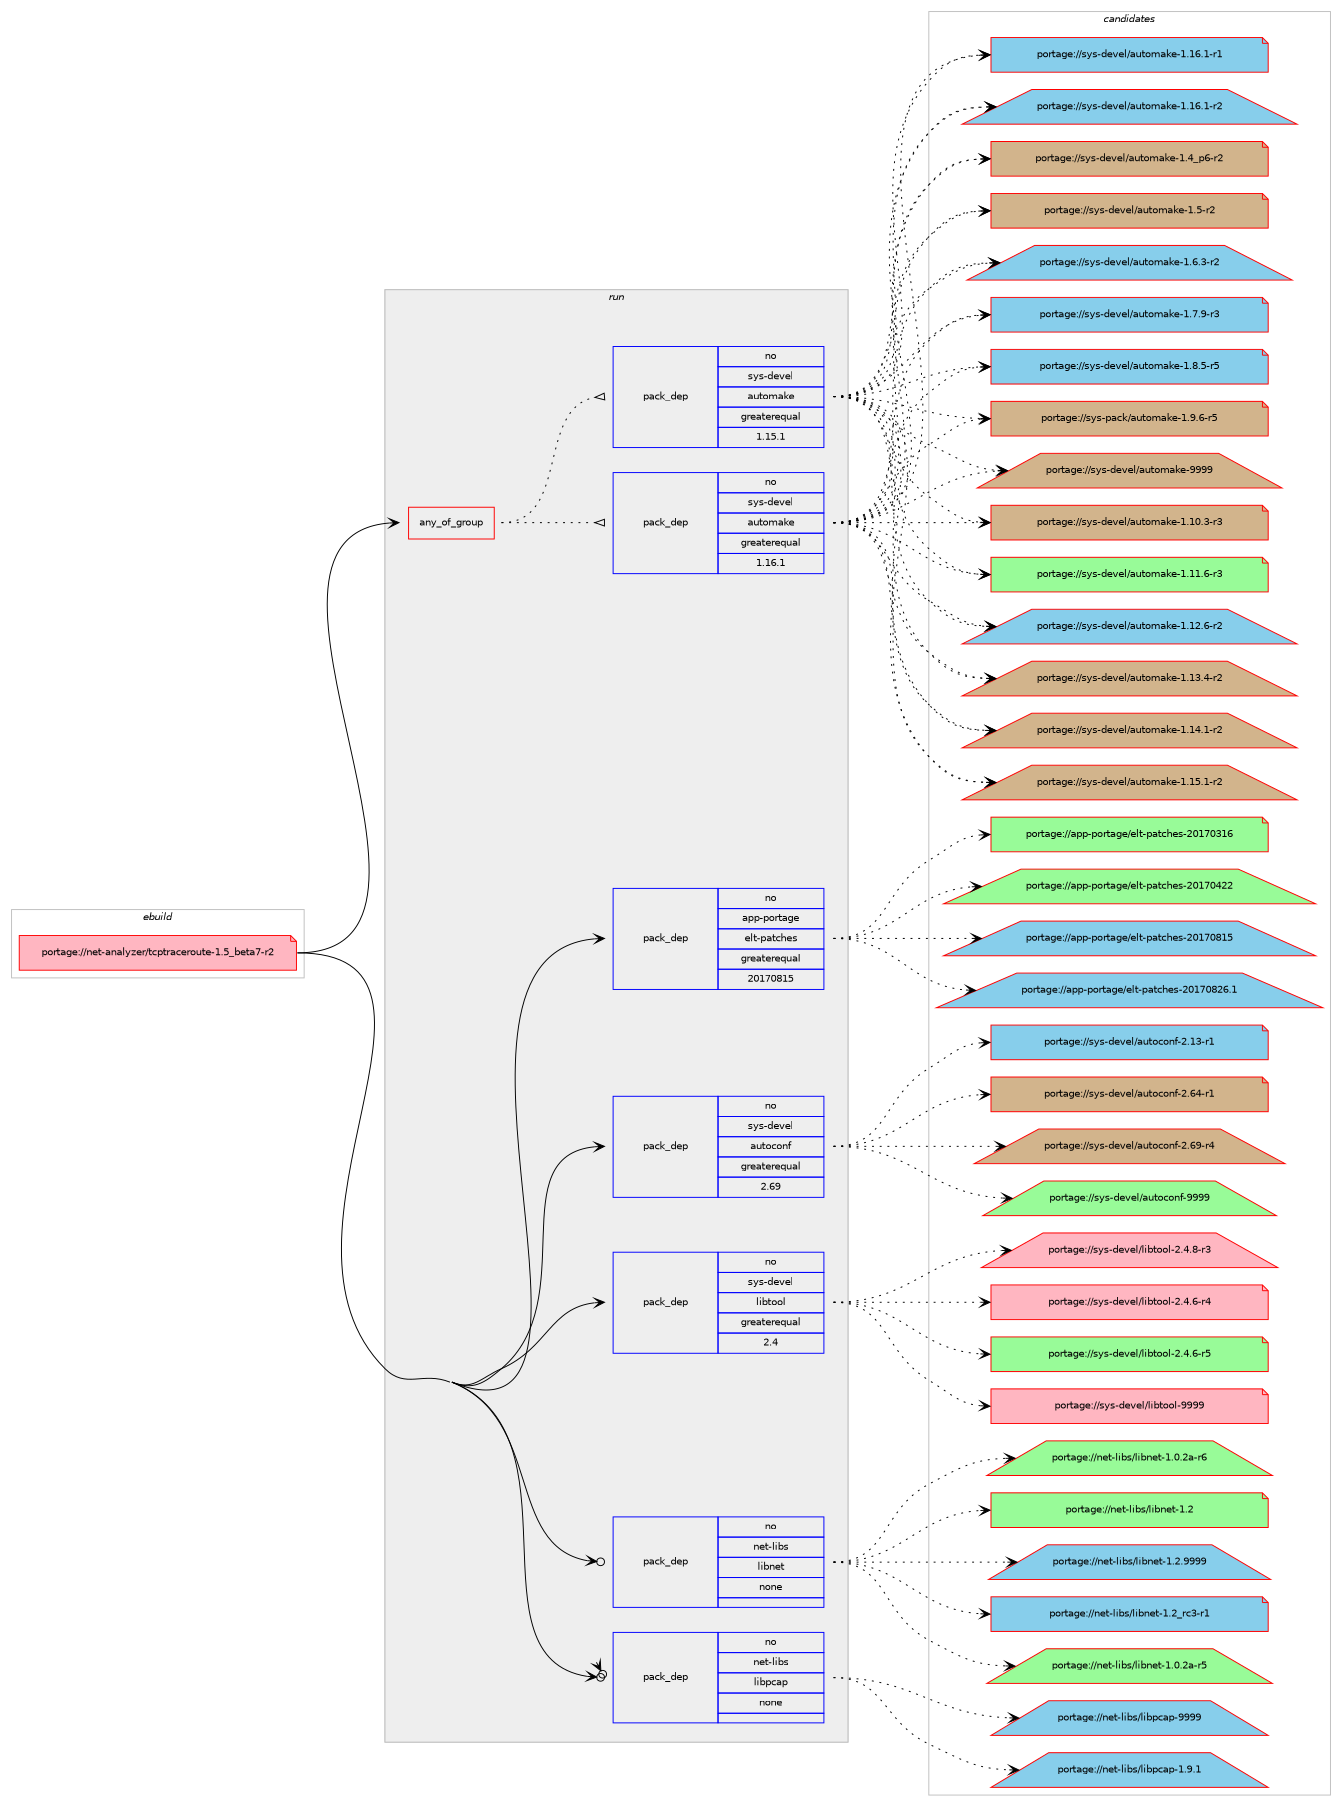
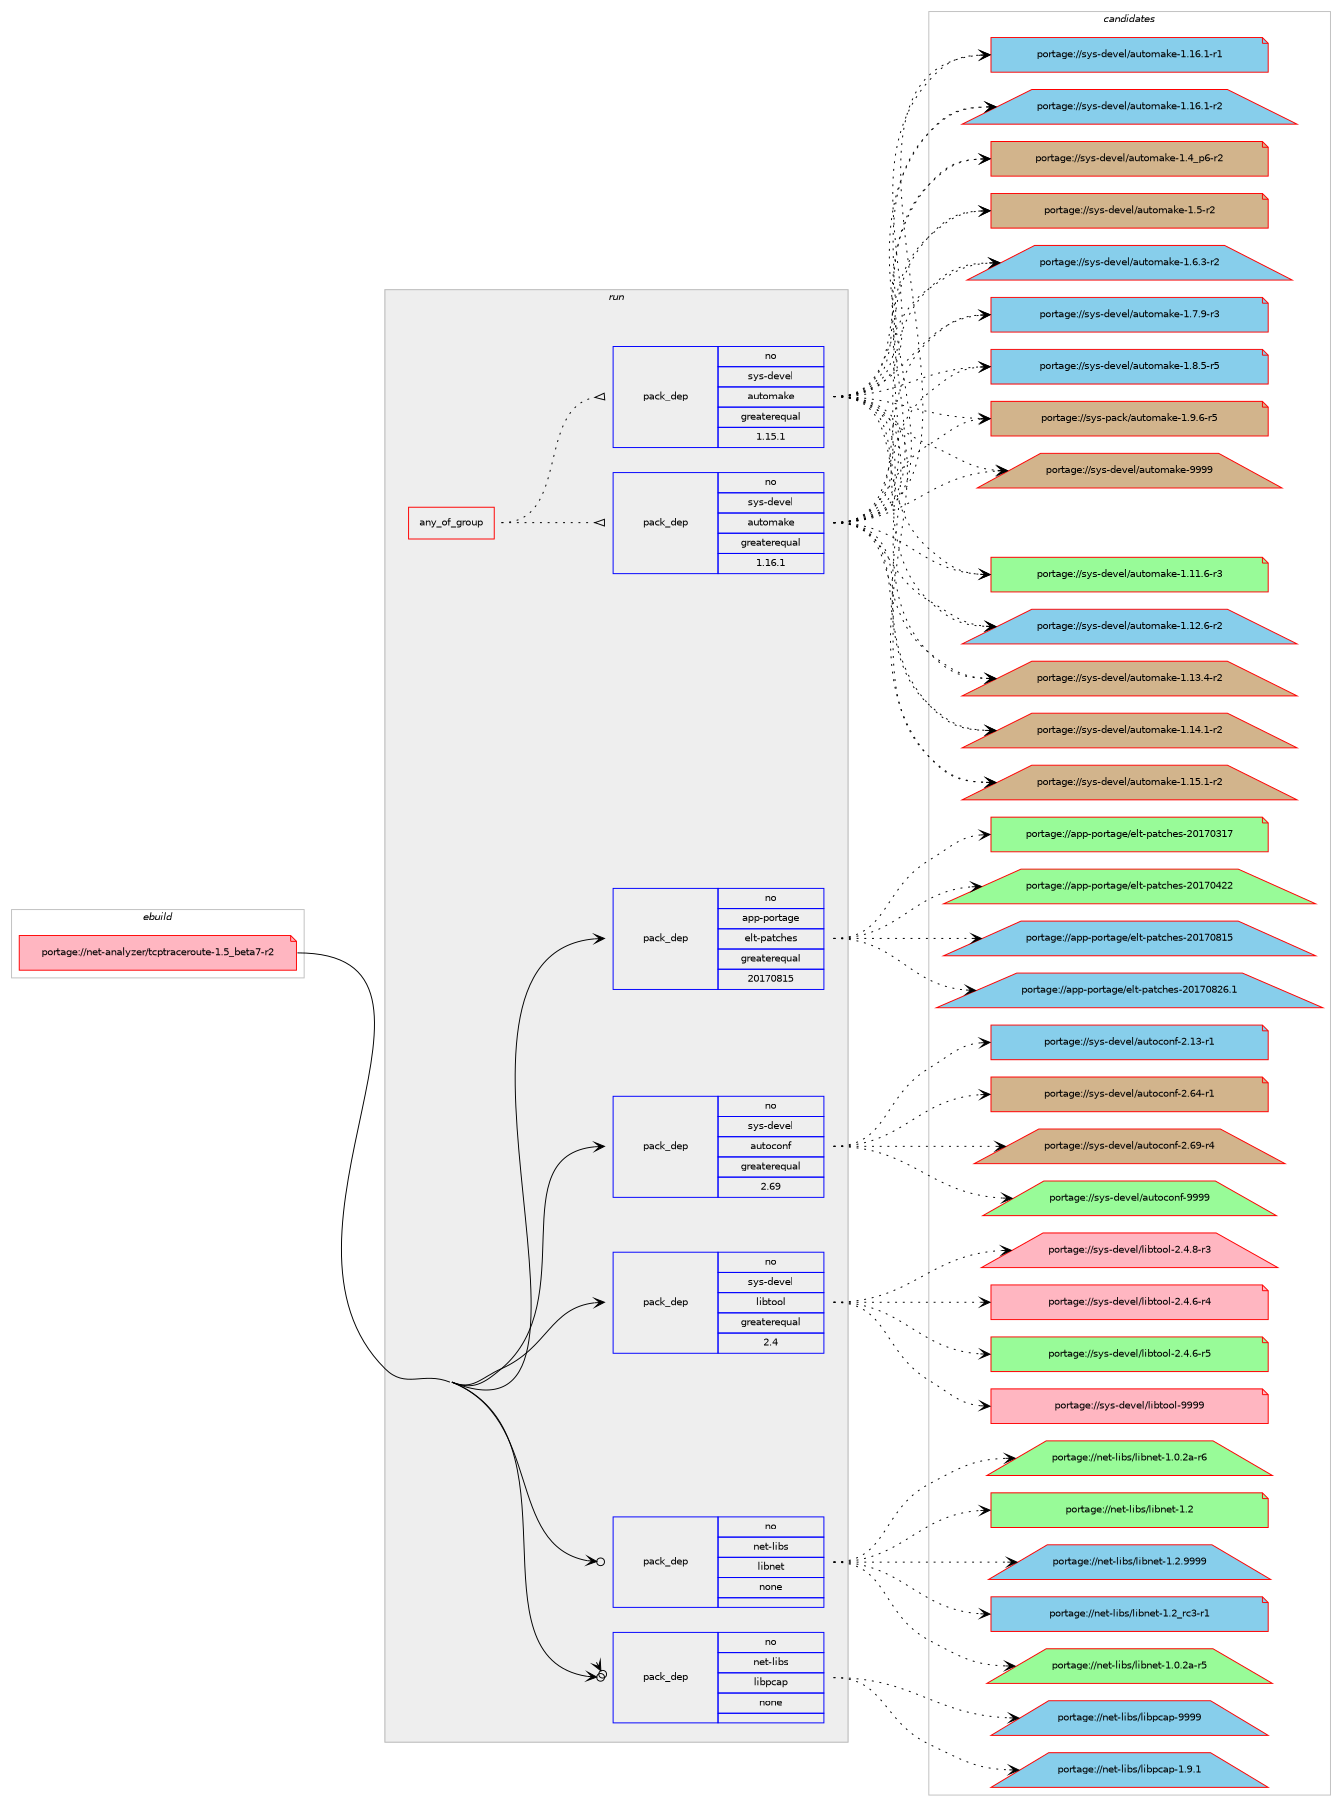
node "portage://sys-devel/automake-1.10.3-r3": removed
edge "portage://net-analyzer/tcptraceroute-1.5_beta7-r2" -> "any_of_group": removed
node "portage://app-portage/elt-patches-20170316": label "portage://app-portage/elt-patches-20170316" -> "portage://app-portage/elt-patches-20170317"
